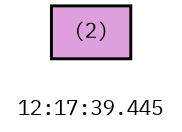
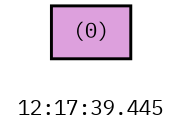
node "(2)": label "(2)" -> "(0)"
